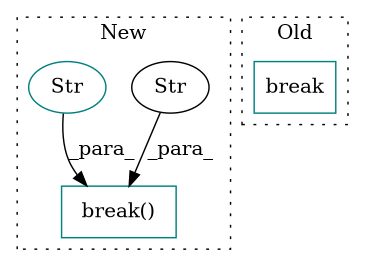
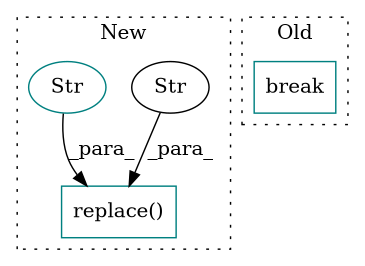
node "break()": label "break()" -> "replace()"
